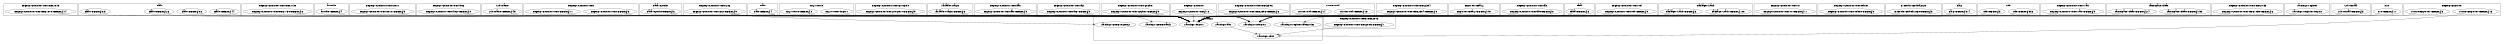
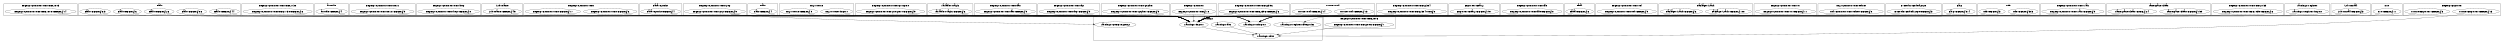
cluster "Regexp::Common::URI::telnet": label "Regexp::Common::URI::telnet" -> "Any::Common::URI::telnet"
node "Hailo::BEGIN@6": added
node "Data::OptList::BEGIN@6": label "Data::OptList::BEGIN@6" -> "Data::OptList::BEGIN@4"
node "Regexp::Common::URI::RFC2384::BEGIN@8": label "Regexp::Common::URI::RFC2384::BEGIN@8" -> "Regexp::Common::URI::RFC2384::URI@8"
node "Regexp::Common::URI::telnet::BEGIN@8": label "Regexp::Common::URI::telnet::BEGIN@8" -> "Util::Common::URI::telnet::BEGIN@8"
node "namespace::clean::BEGIN@2.4": label "namespace::clean::BEGIN@2.4" -> "namespace::clean::CORE@2.4"
cluster "Regexp::Common::RFC::RFC2806": label "Regexp::Common::RFC::RFC2806" -> "Regexp::Common::URI::RFC2806"
node "warnings::CORE:match": removed
edge "warnings::import" -> "warnings::_bits": added
